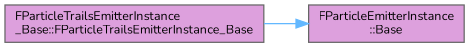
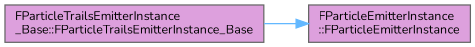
node "FParticleEmitterInstance ::Base": label "FParticleEmitterInstance ::Base" -> "FParticleEmitterInstance ::FParticleEmitterInstance"
